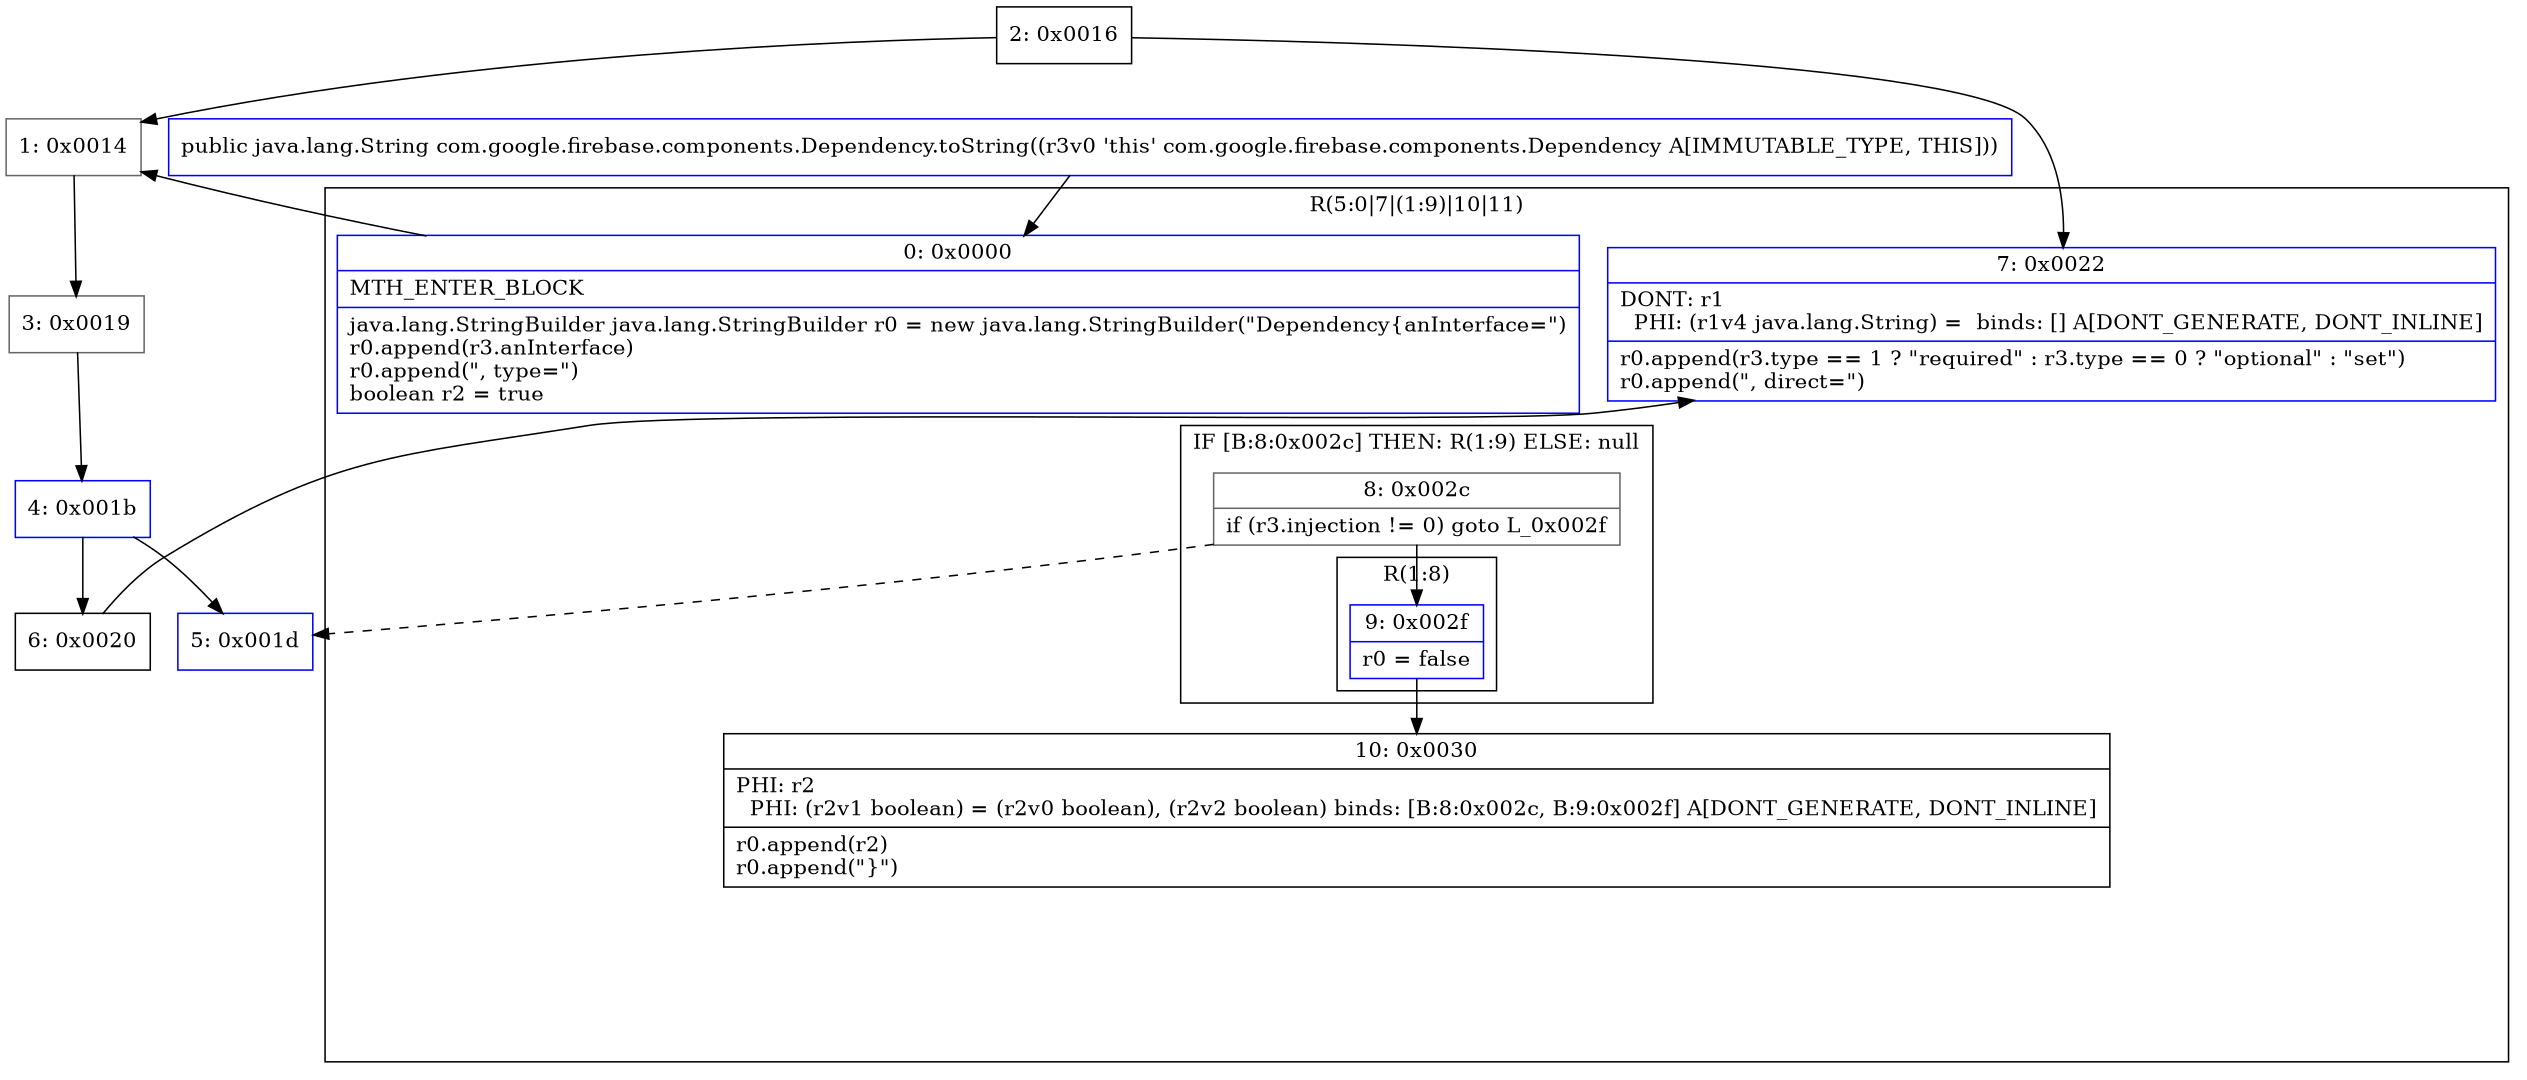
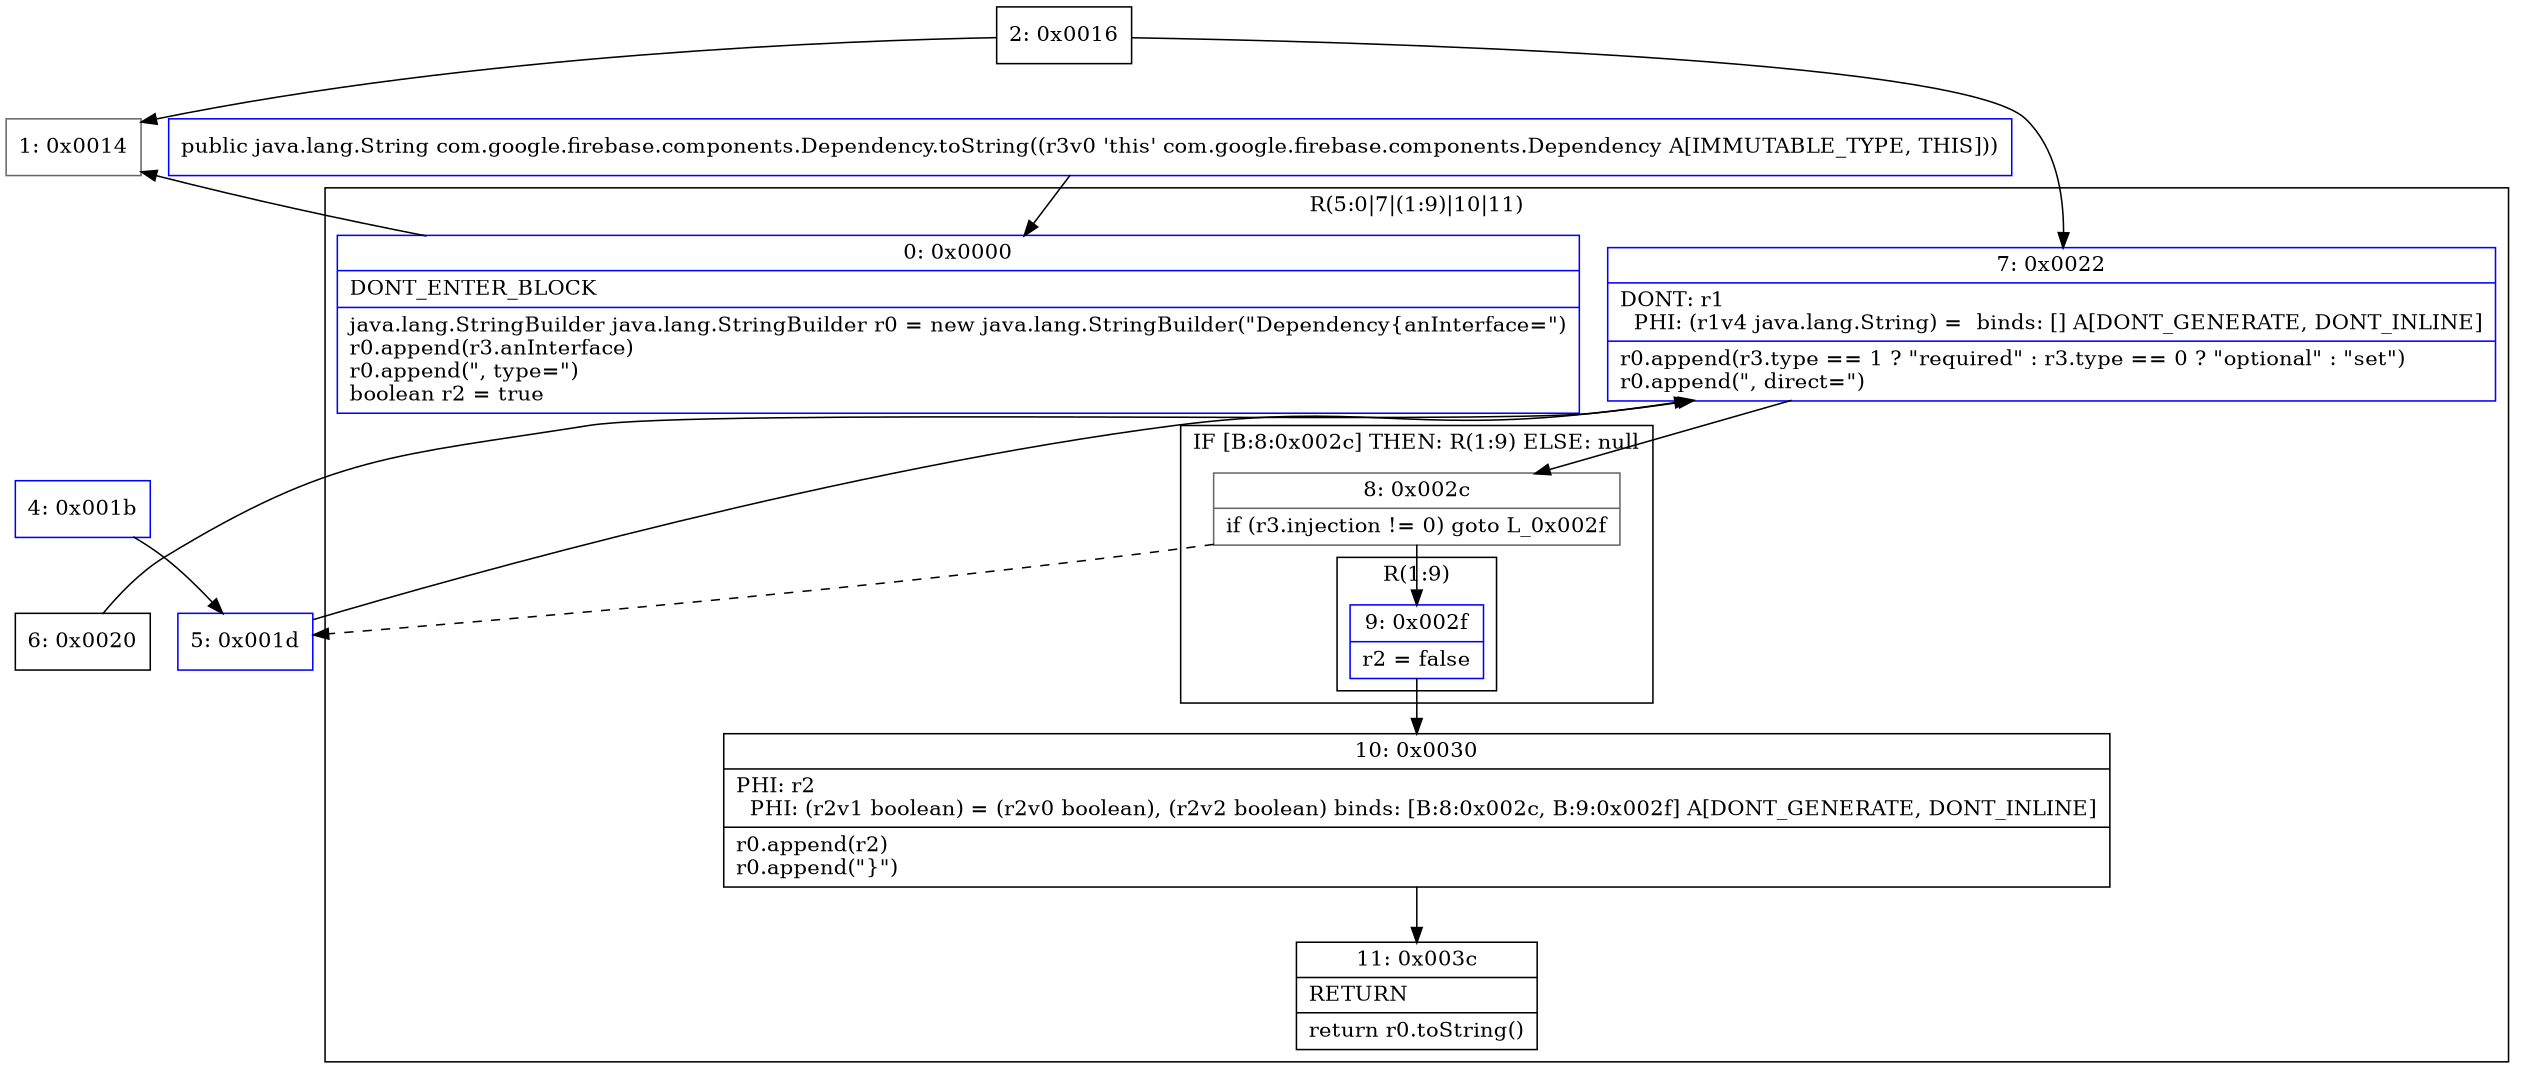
node "0: 0x0000": text "MTH_ENTER_BLOCK" -> "DONT_ENTER_BLOCK"
node "3: 0x0019": removed
edge "7: 0x0022" -> "8: 0x002c": added
edge "5: 0x001d" -> "7: 0x0022": added
edge "4: 0x001b" -> "6: 0x0020": removed
cluster "R(1:8)": label "R(1:8)" -> "R(1:9)"
node "9: 0x002f": text "r0 = false" -> "r2 = false"
node "11: 0x003c": added
